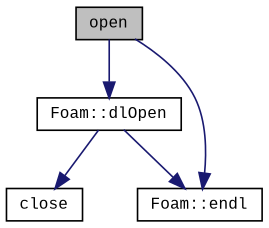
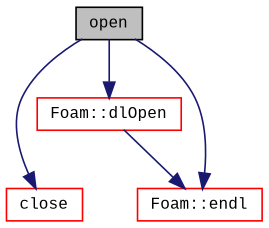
node "Foam::dlOpen": color black -> red
edge "Foam::dlOpen" -> "close": now "open" -> "close"
node "close": color black -> red
node "Foam::endl": color black -> red
